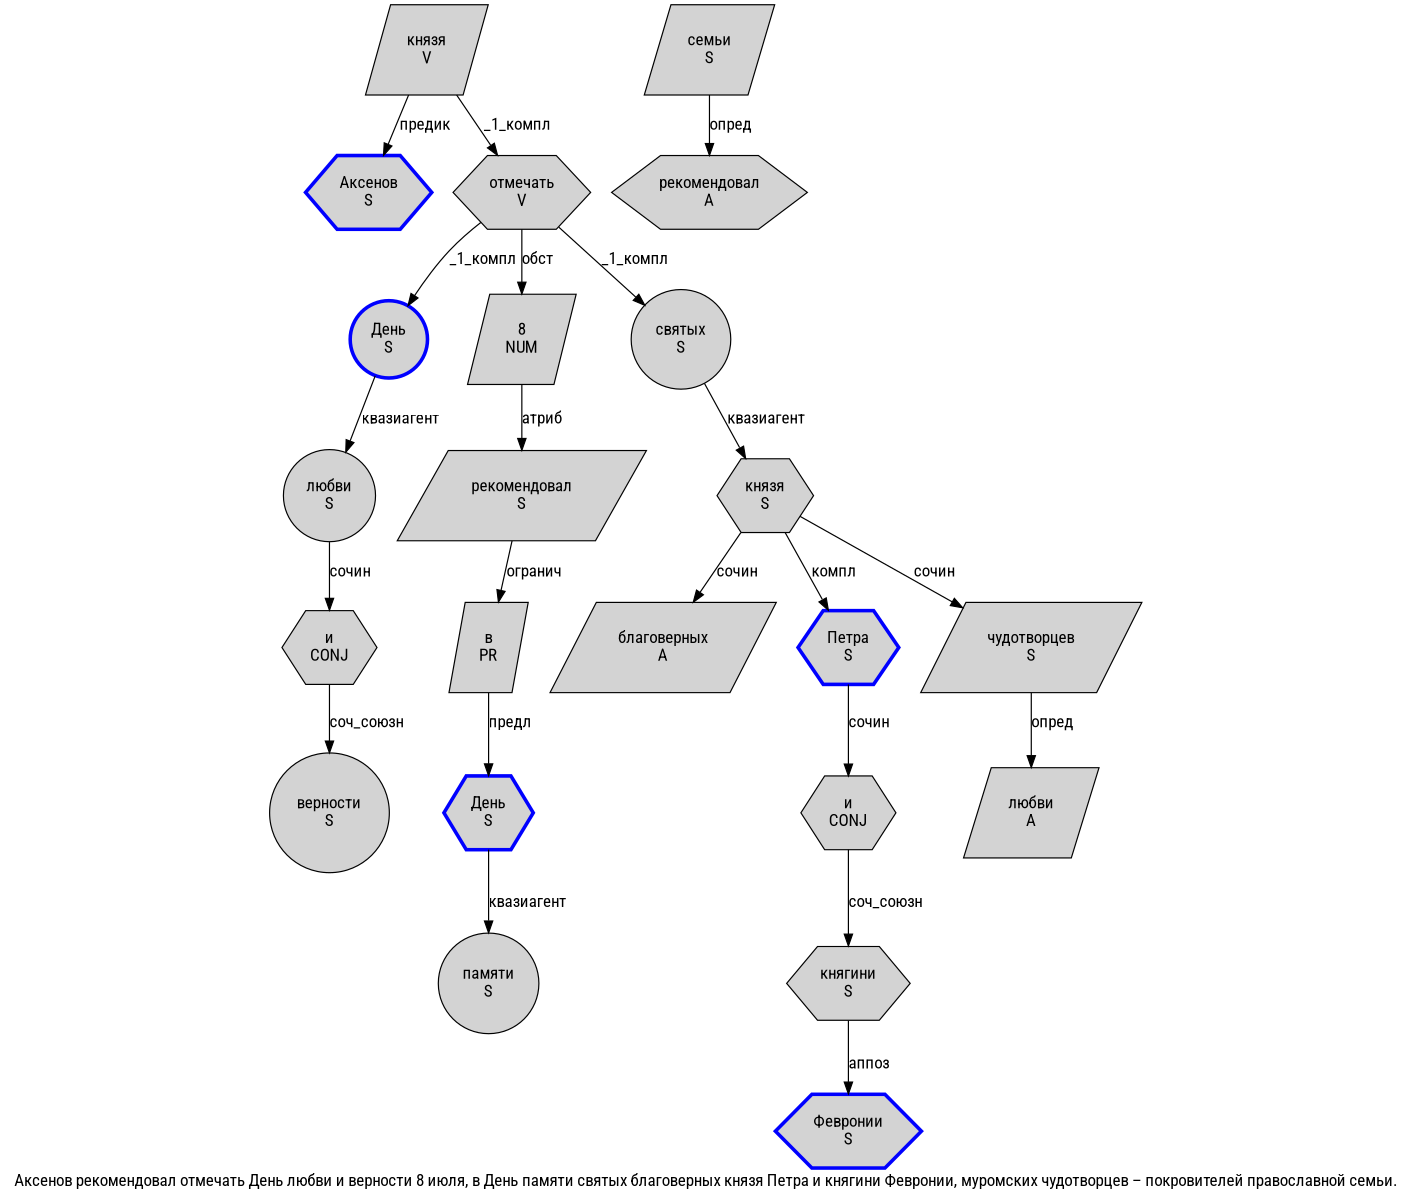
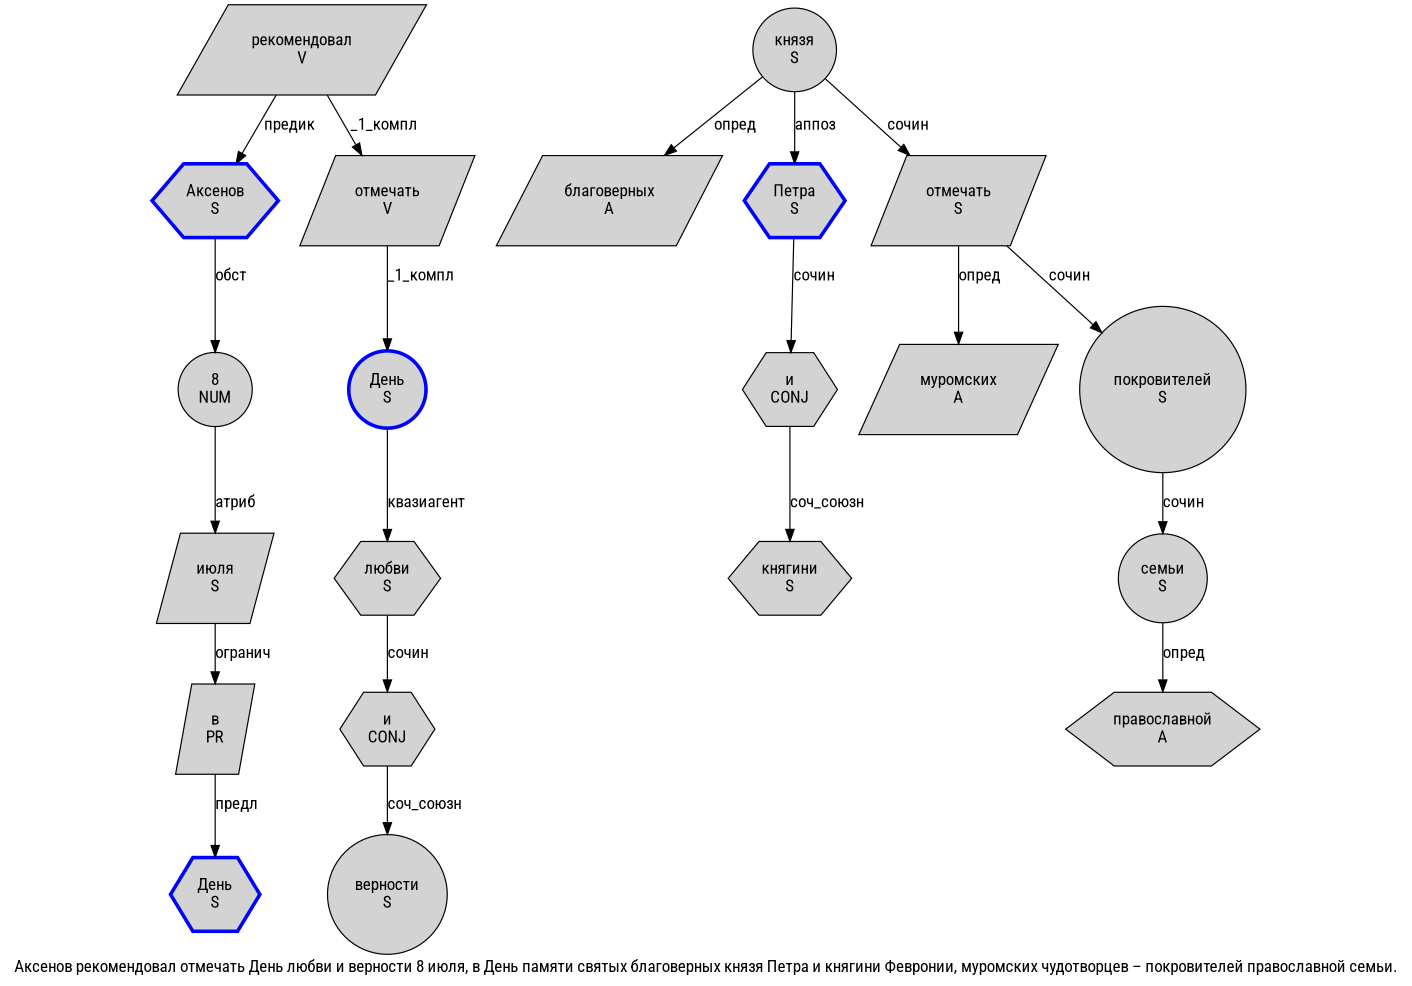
node "князя V": label "князя V" -> "рекомендовал V"
node "семьи S": shape parallelogram -> circle
node "отмечать V": shape hexagon -> parallelogram
node "рекомендовал A": label "рекомендовал A" -> "православной A"
edge "отмечать V" -> "8 NUM": now "Аксенов S" -> "8 NUM"
node "8 NUM": shape parallelogram -> circle
node "святых S": removed
node "покровителей S": added
node "любви S": shape circle -> hexagon
node "рекомендовал S": label "рекомендовал S" -> "июля S"
node "князя S": shape hexagon -> circle
edge "князя S" -> "благоверных A": label "сочин" -> "опред"
edge "князя S" -> "Петра S": label "компл" -> "аппоз"
node "чудотворцев S": label "чудотворцев S" -> "отмечать S"
node "любви A": label "любви A" -> "муромских A"
node "памяти S": removed
node "Февронии S": removed
